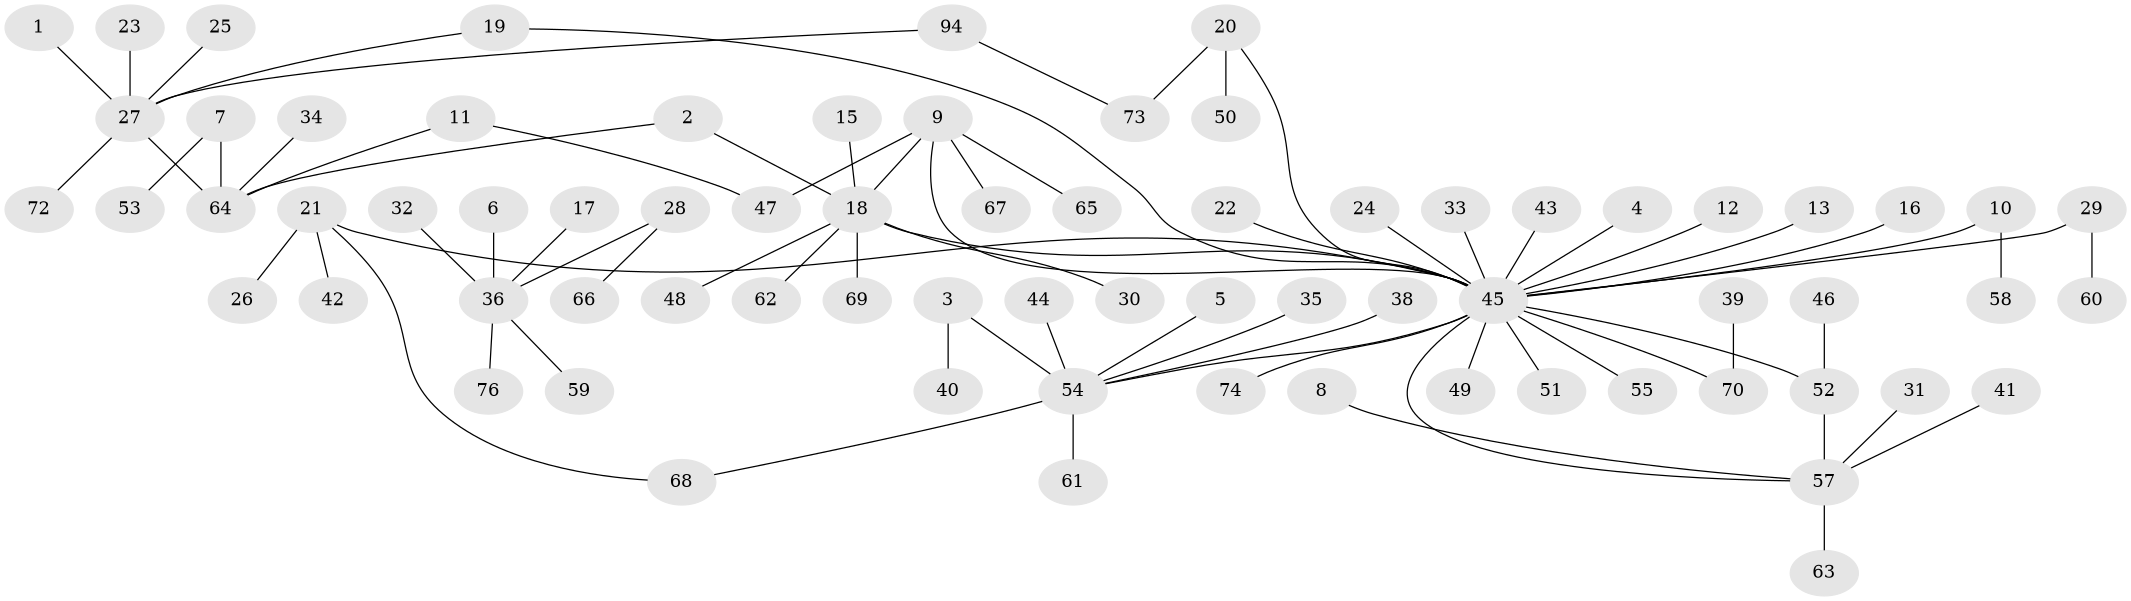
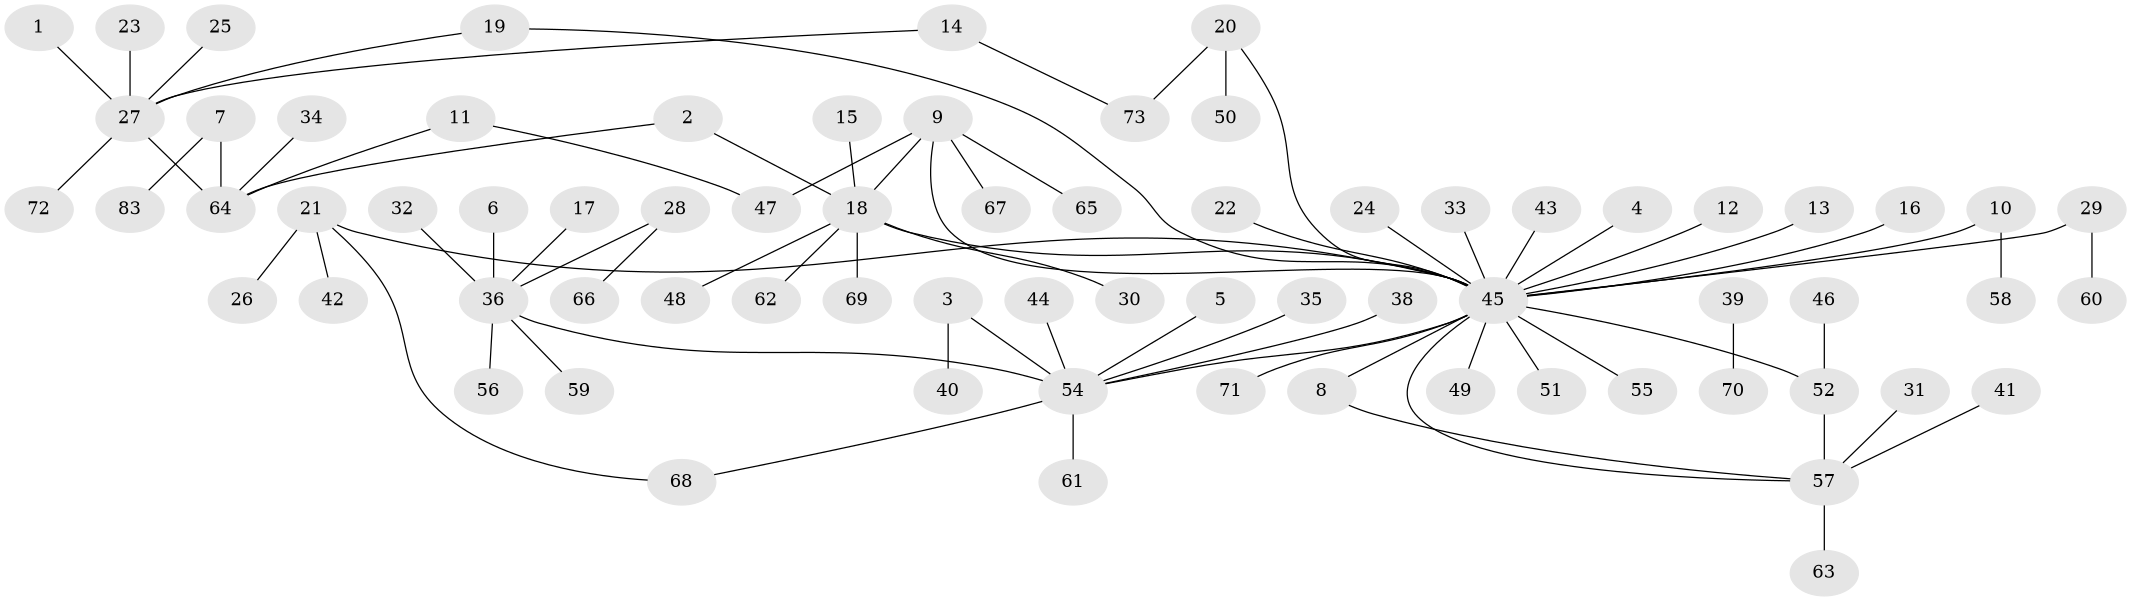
node "94": label "94" -> "14"
node "53": label "53" -> "83"
edge "45" -- "70": now "45" -- "8"
edge "36" -- "54": added
node "76": label "76" -> "56"
node "74": label "74" -> "71"
